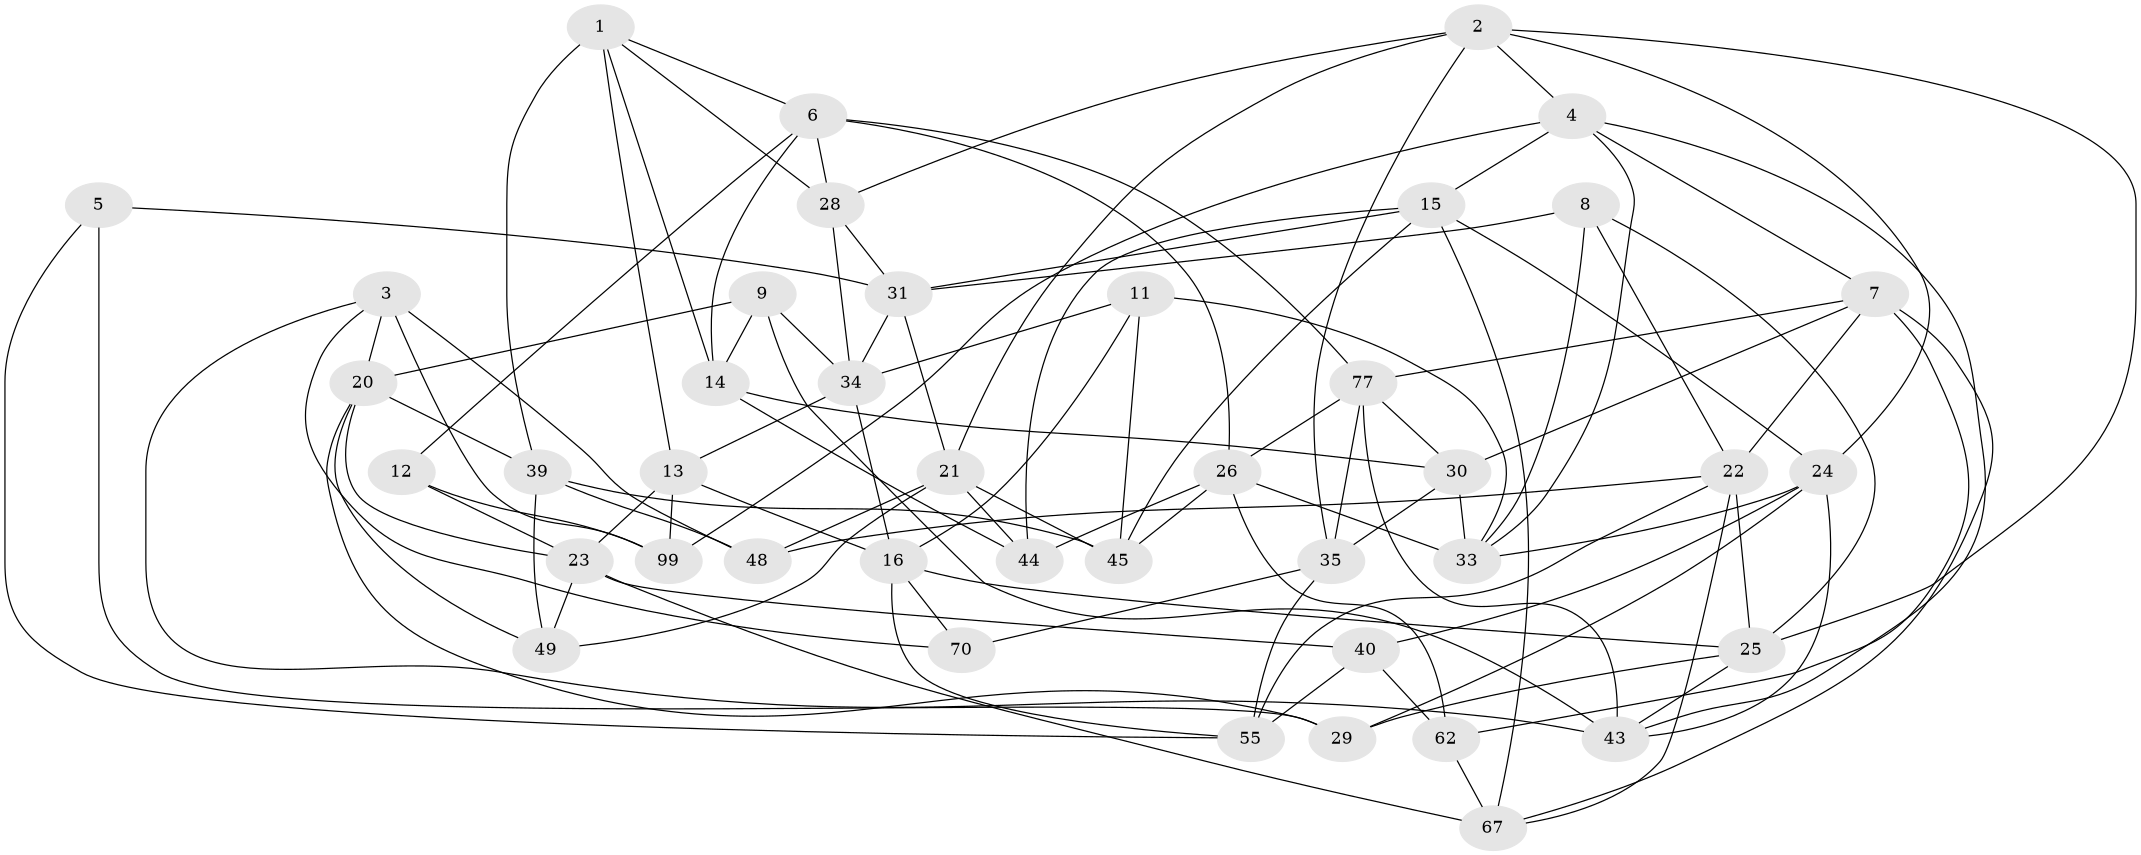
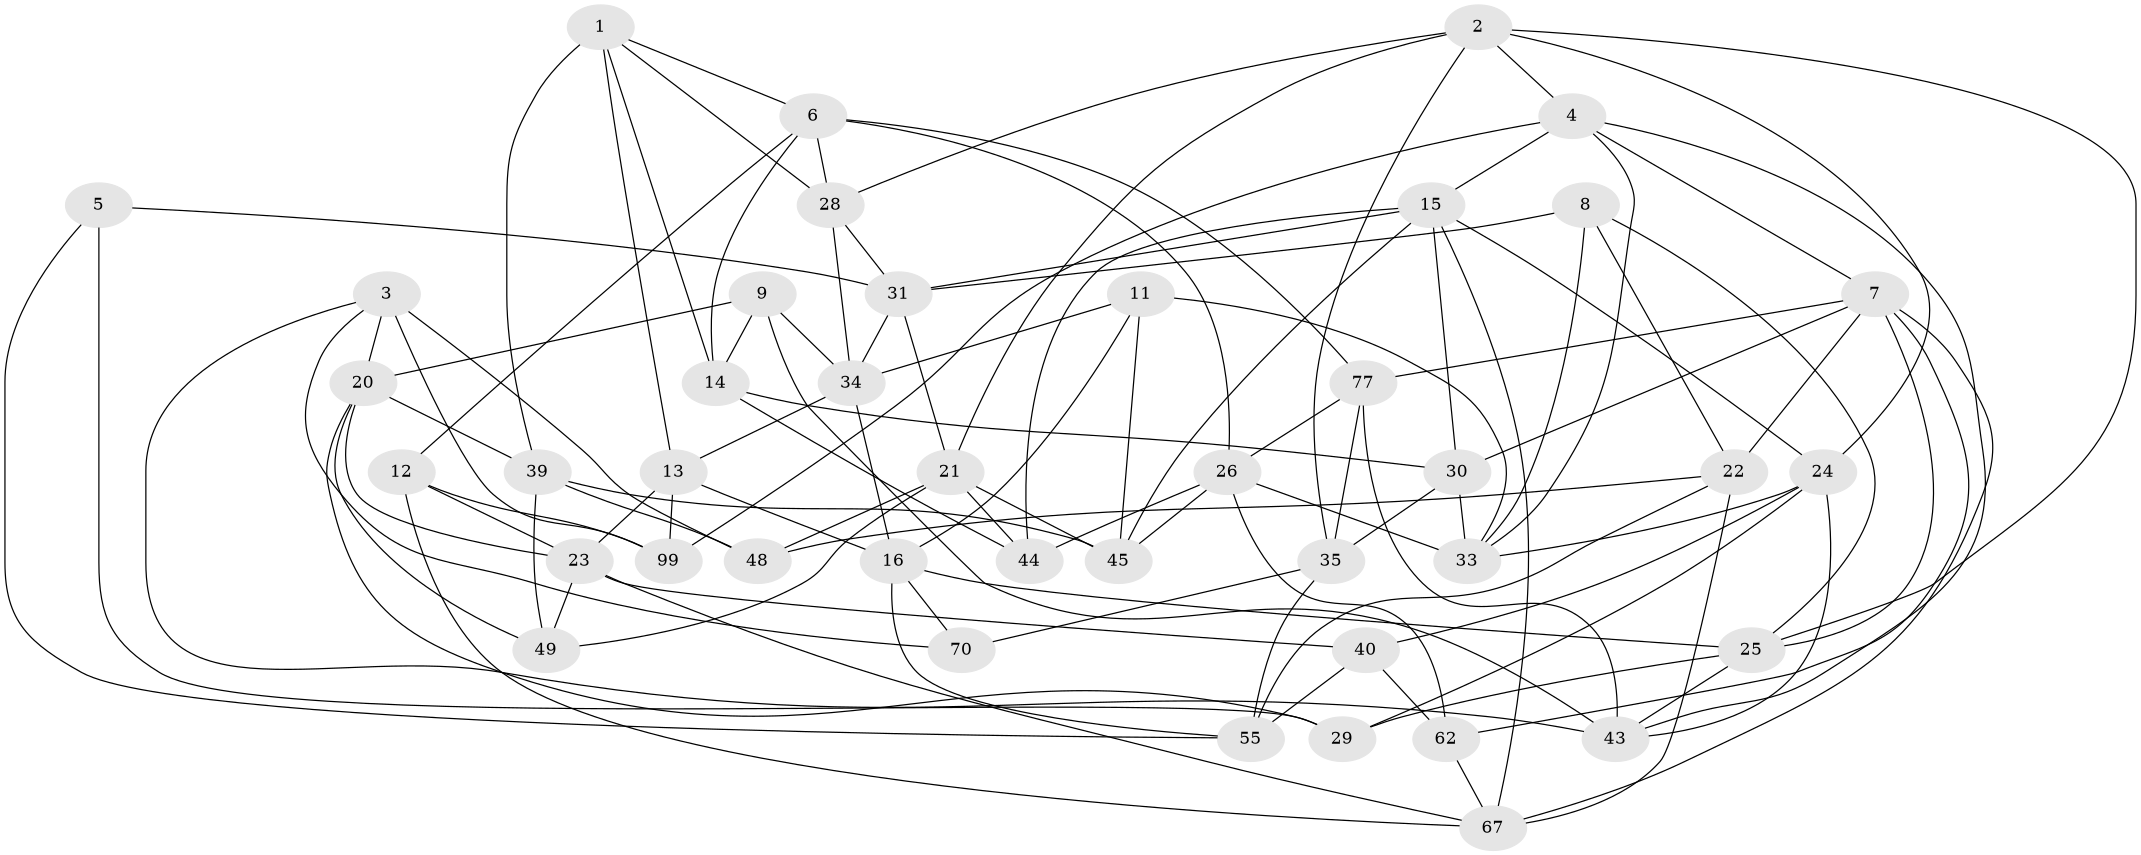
edge "77" -- "30": now "15" -- "30"
edge "22" -- "25": now "7" -- "25"
edge "12" -- "67": added
